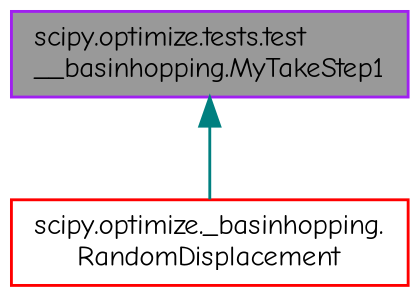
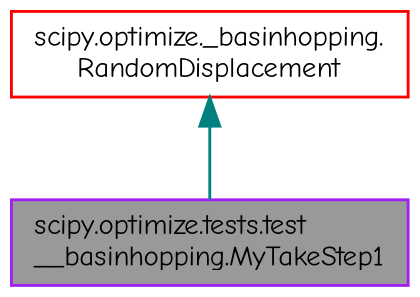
edge "scipy.optimize._basinhopping. RandomDisplacement" -> "scipy.optimize.tests.test __basinhopping.MyTakeStep1": reversed
